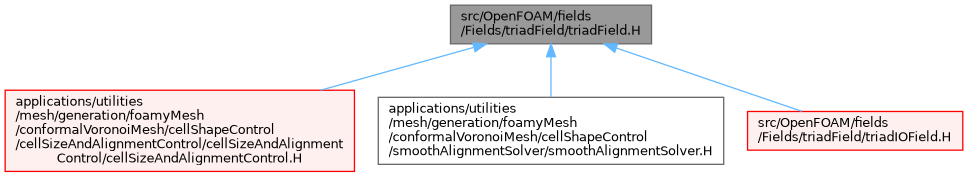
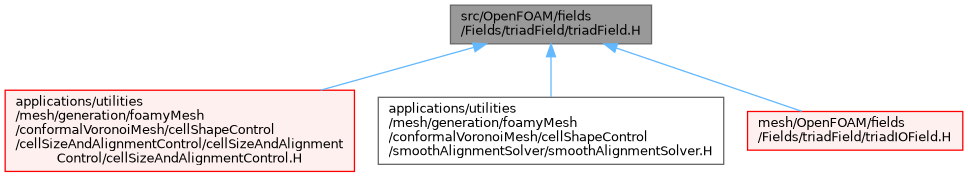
node "src/OpenFOAM/fields /Fields/triadField/triadIOField.H": label "src/OpenFOAM/fields /Fields/triadField/triadIOField.H" -> "mesh/OpenFOAM/fields /Fields/triadField/triadIOField.H"
